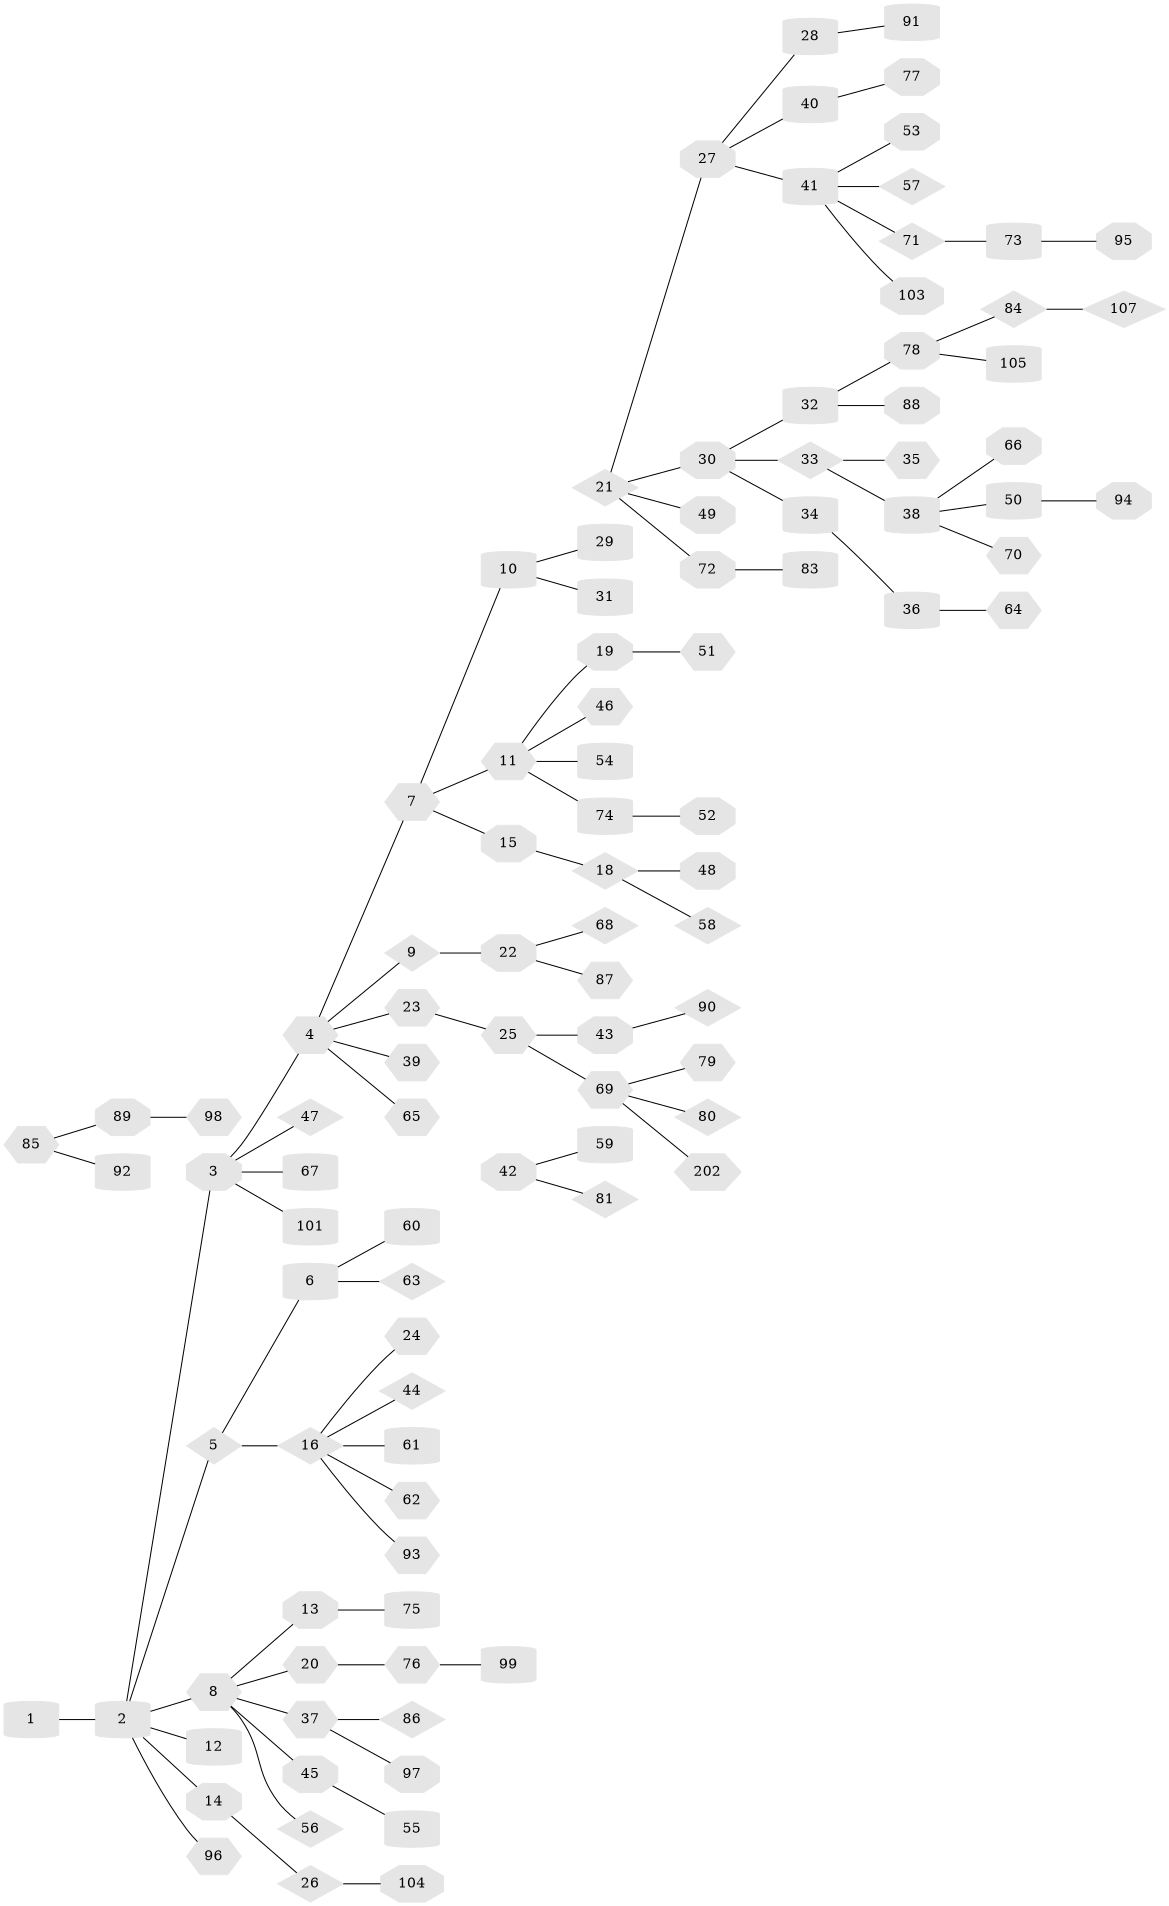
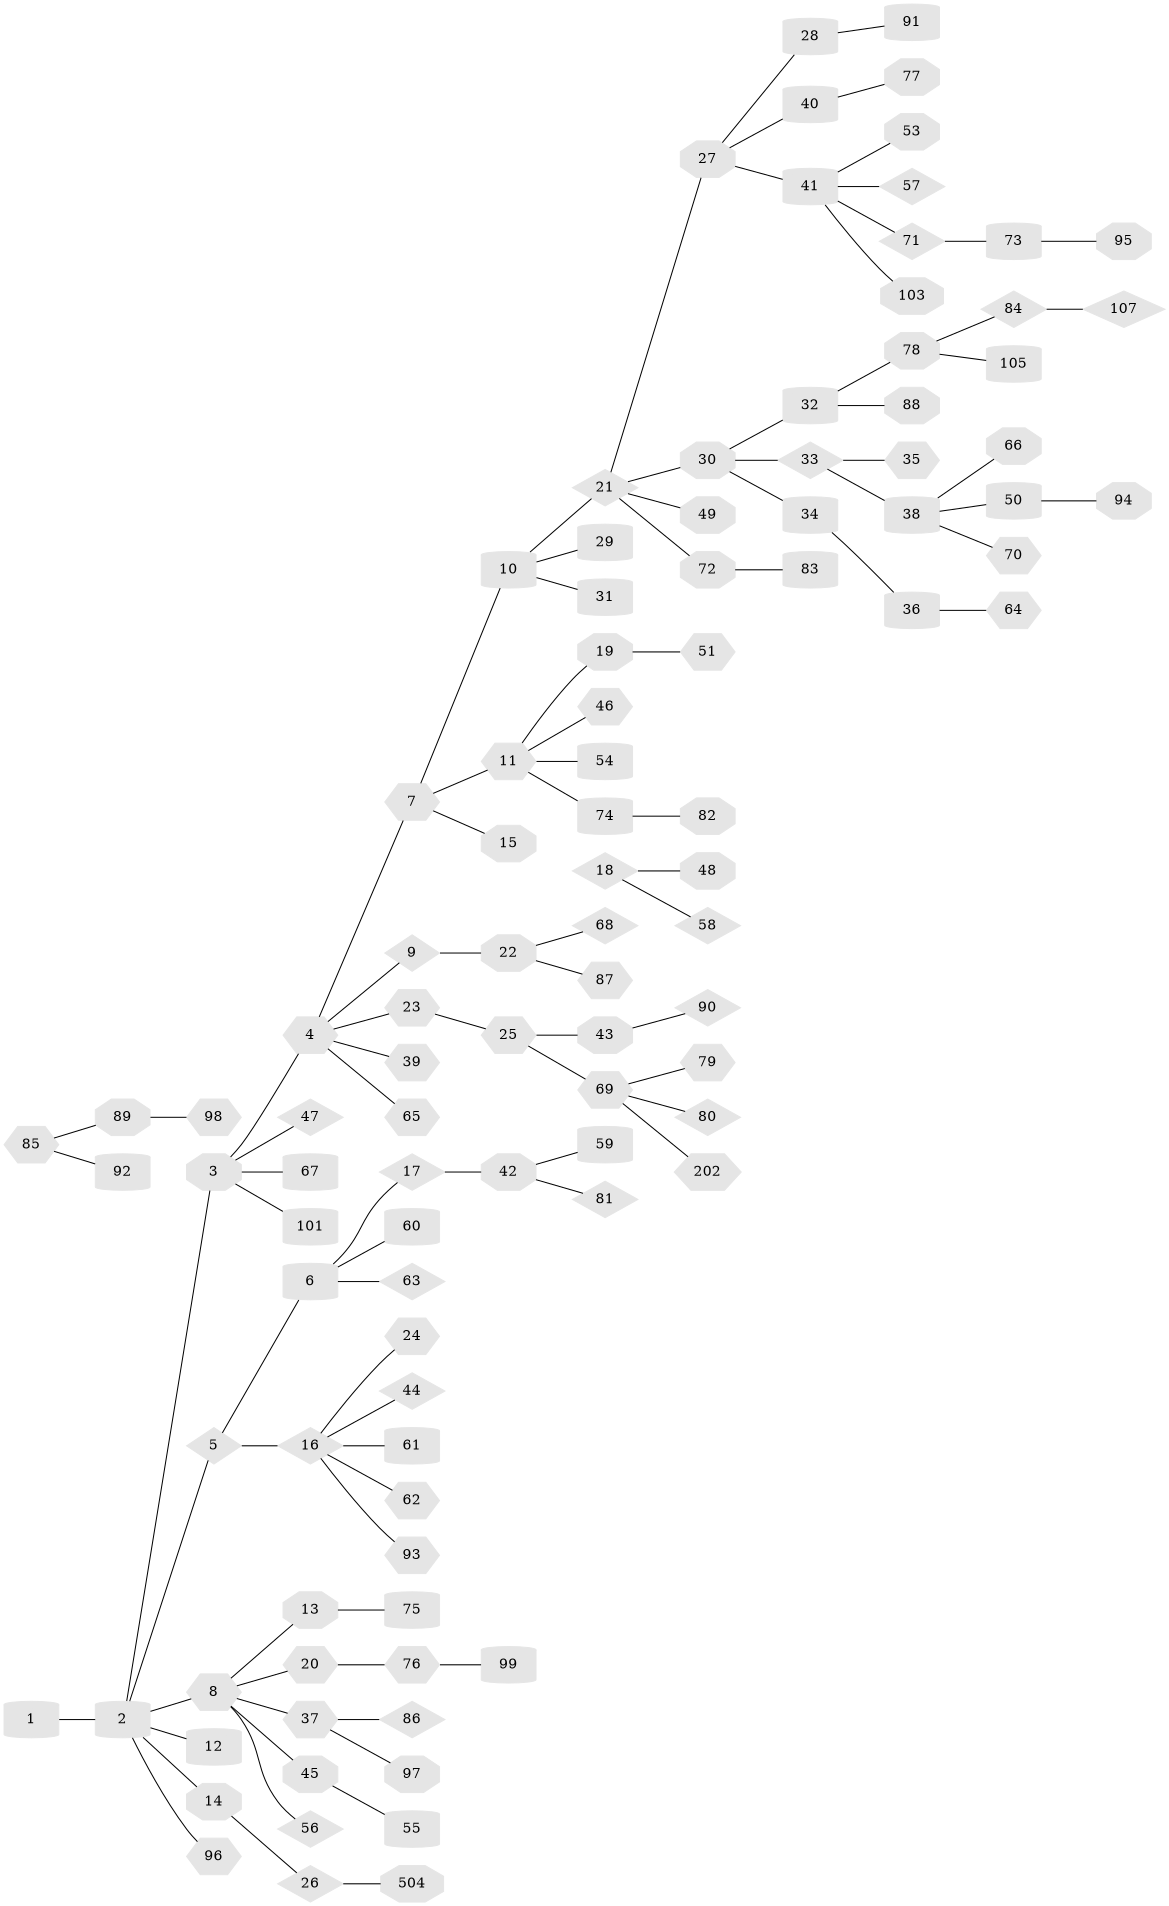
edge "21" -- "10": added
node "52": label "52" -> "82"
edge "15" -- "18": removed
node "17": added
node "104": label "104" -> "504"
